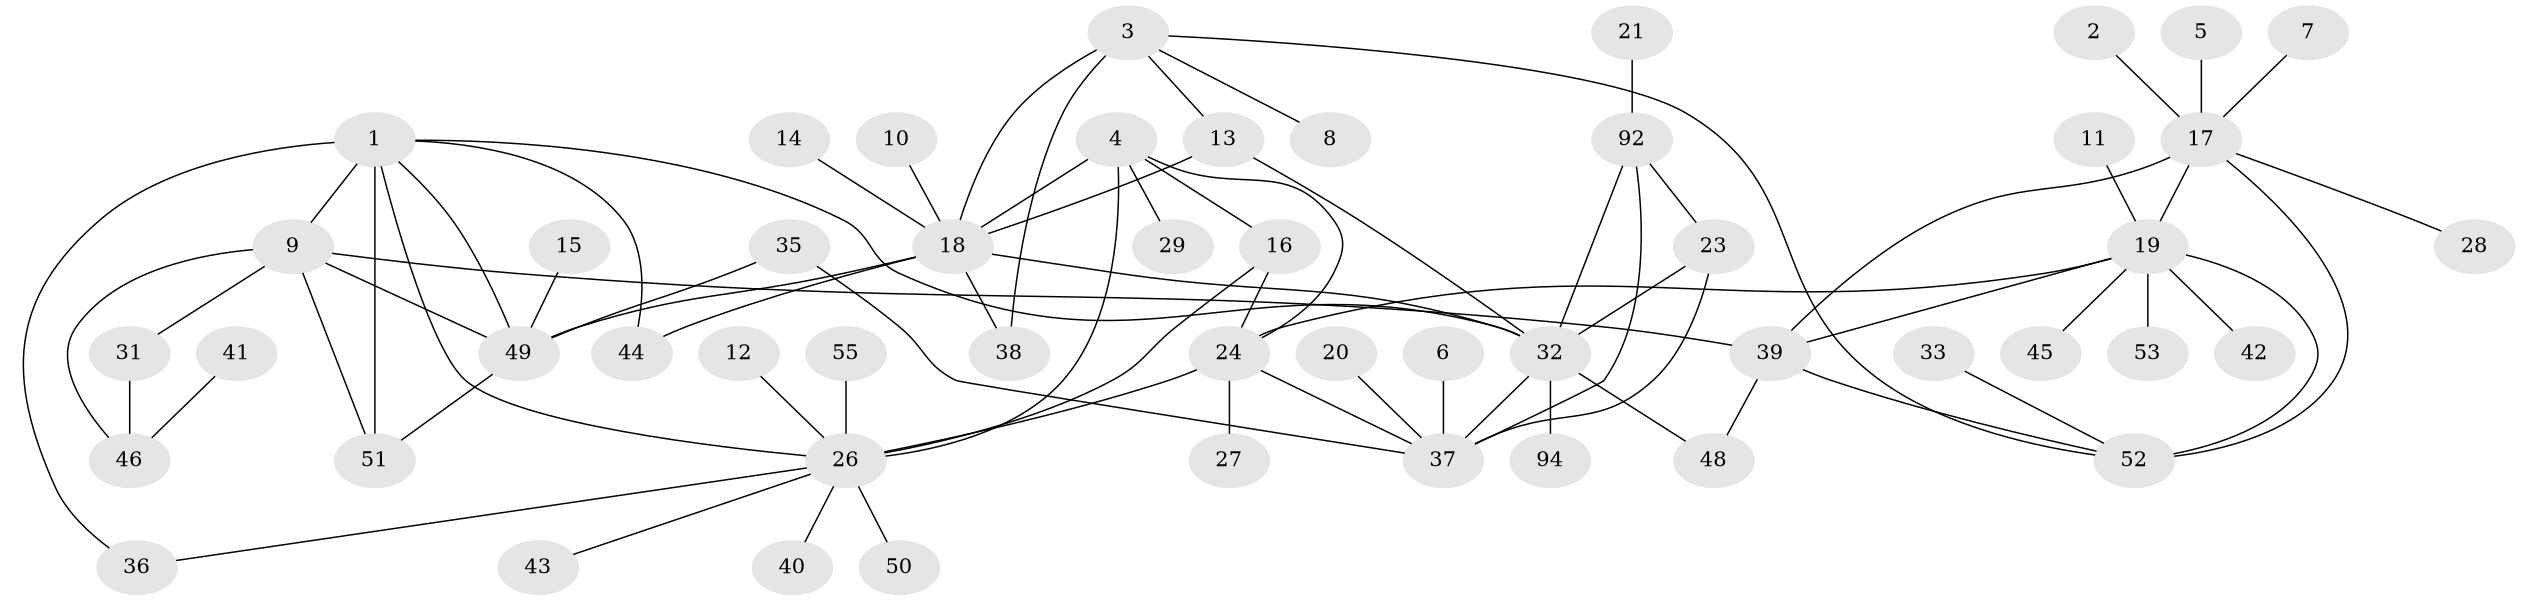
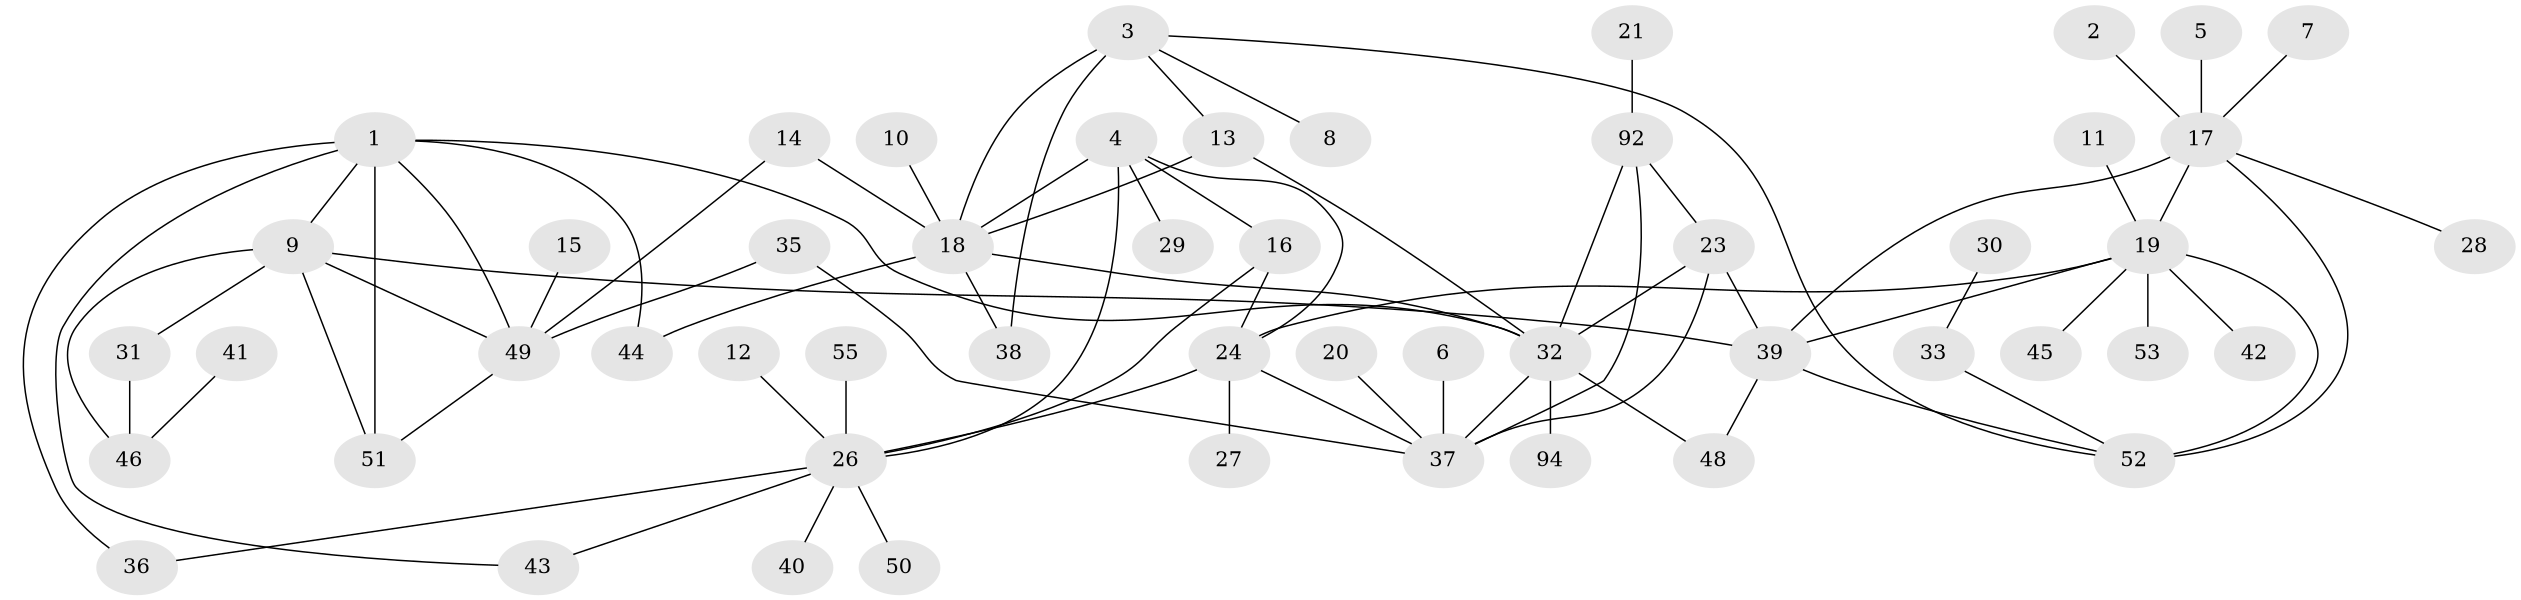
node "30": added
edge "18" -- "49": now "14" -- "49"
edge "23" -- "39": added
edge "1" -- "26": now "1" -- "43"
